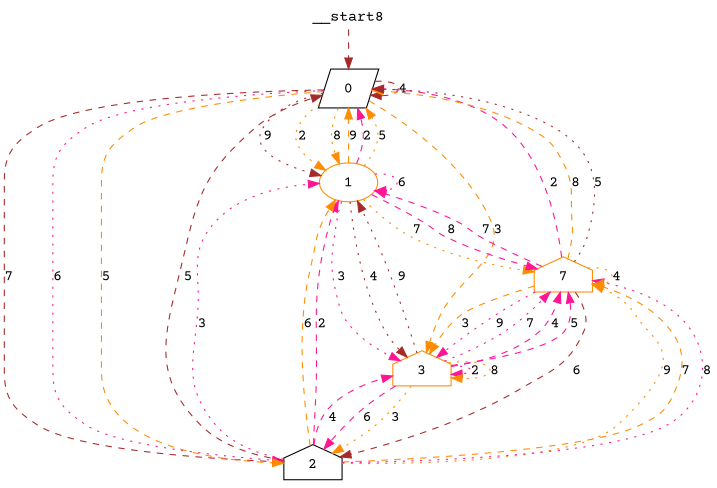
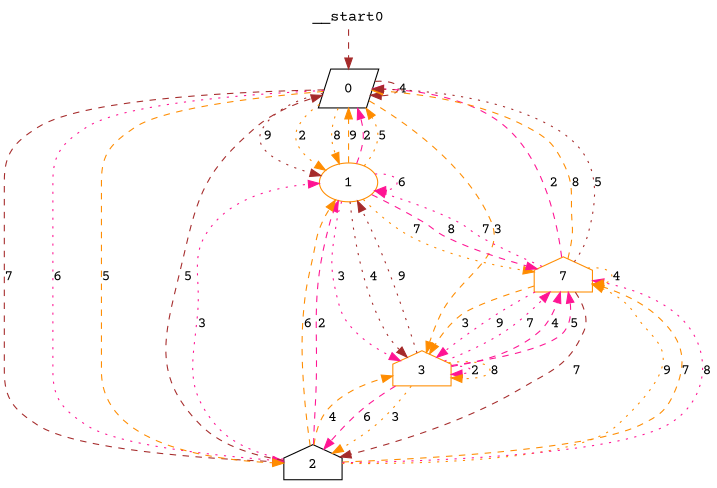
node "__start8": label "__start8" -> "__start0"
edge "7" -> "1": style dashed -> dotted
edge "7" -> "2": label "6" -> "7"
edge "2" -> "3": color deeppink -> darkorange
